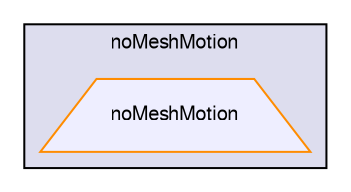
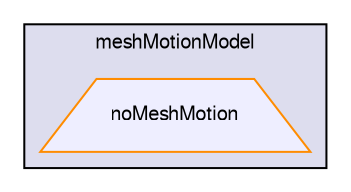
cluster "noMeshMotion": label "noMeshMotion" -> "meshMotionModel"
